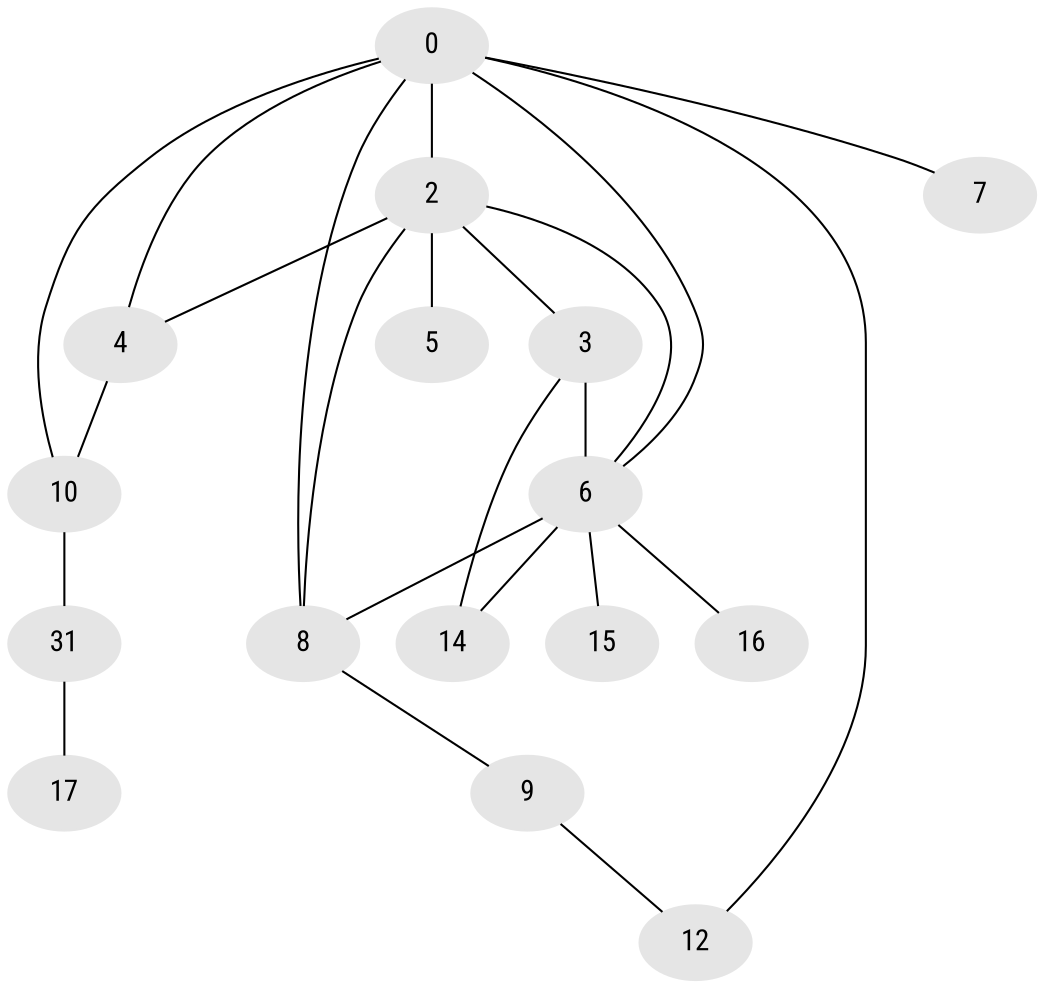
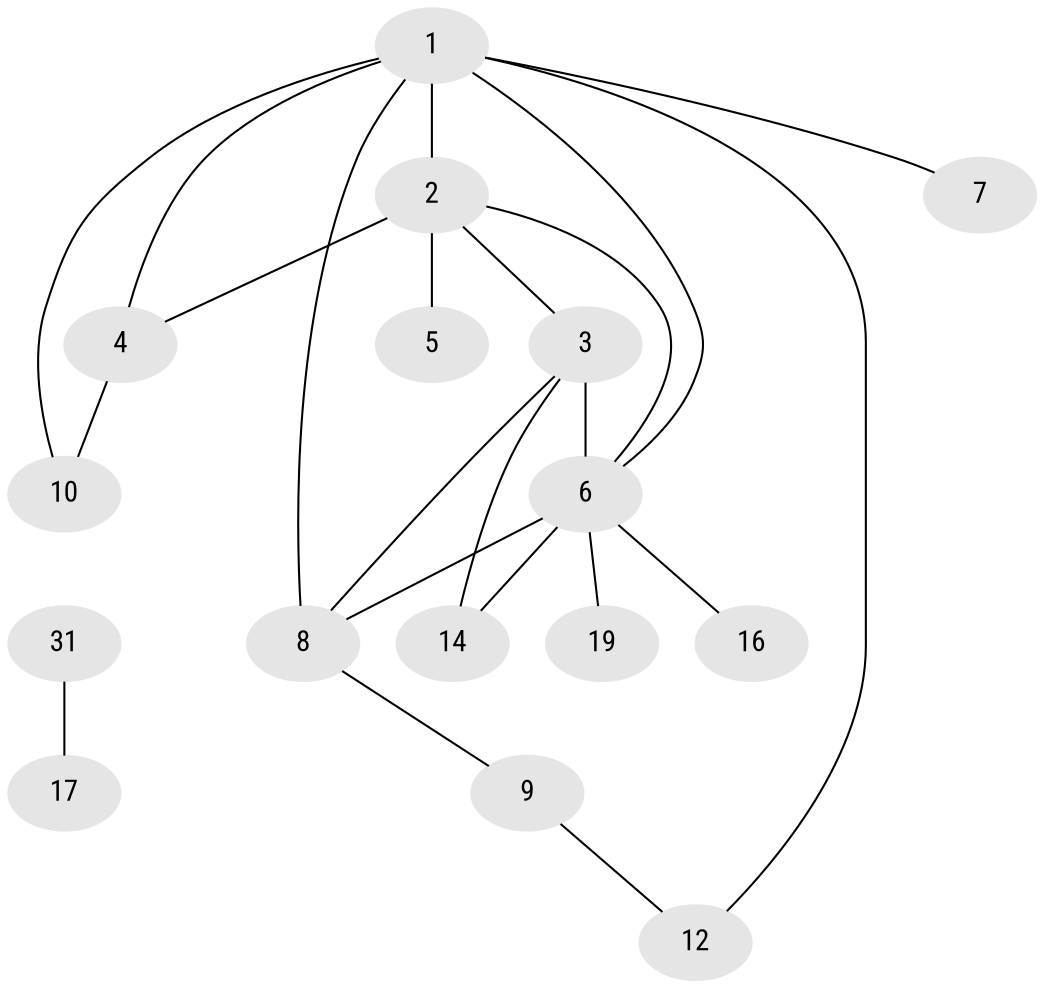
node "0": label "0" -> "1"
edge "2" -- "8": now "3" -- "8"
edge "10" -- "31": removed
node "15": label "15" -> "19"
